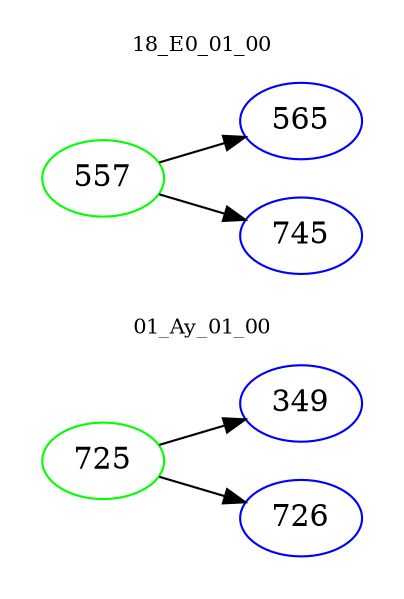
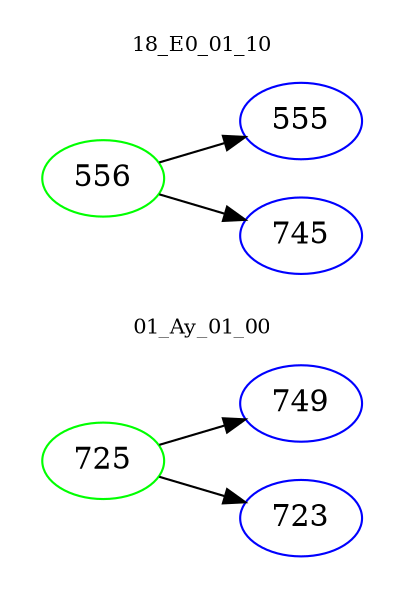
cluster "18_E0_01_00": label "18_E0_01_00" -> "18_E0_01_10"
node "565": label "565" -> "555"
node "557": label "557" -> "556"
node "349": label "349" -> "749"
node "726": label "726" -> "723"
